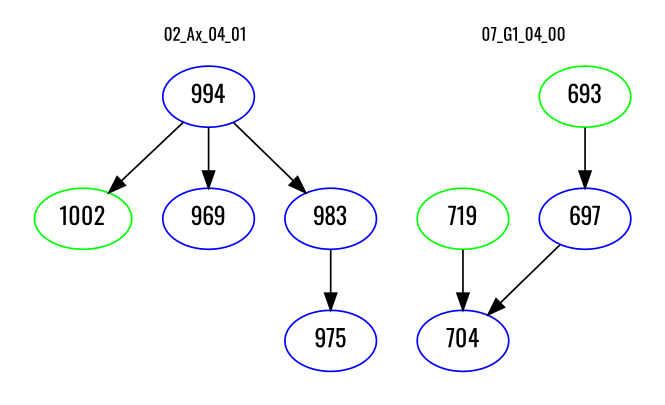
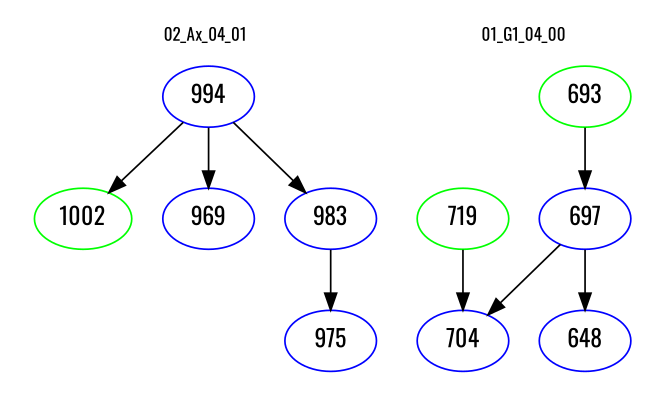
cluster "07_G1_04_00": label "07_G1_04_00" -> "01_G1_04_00"
node "648": added
